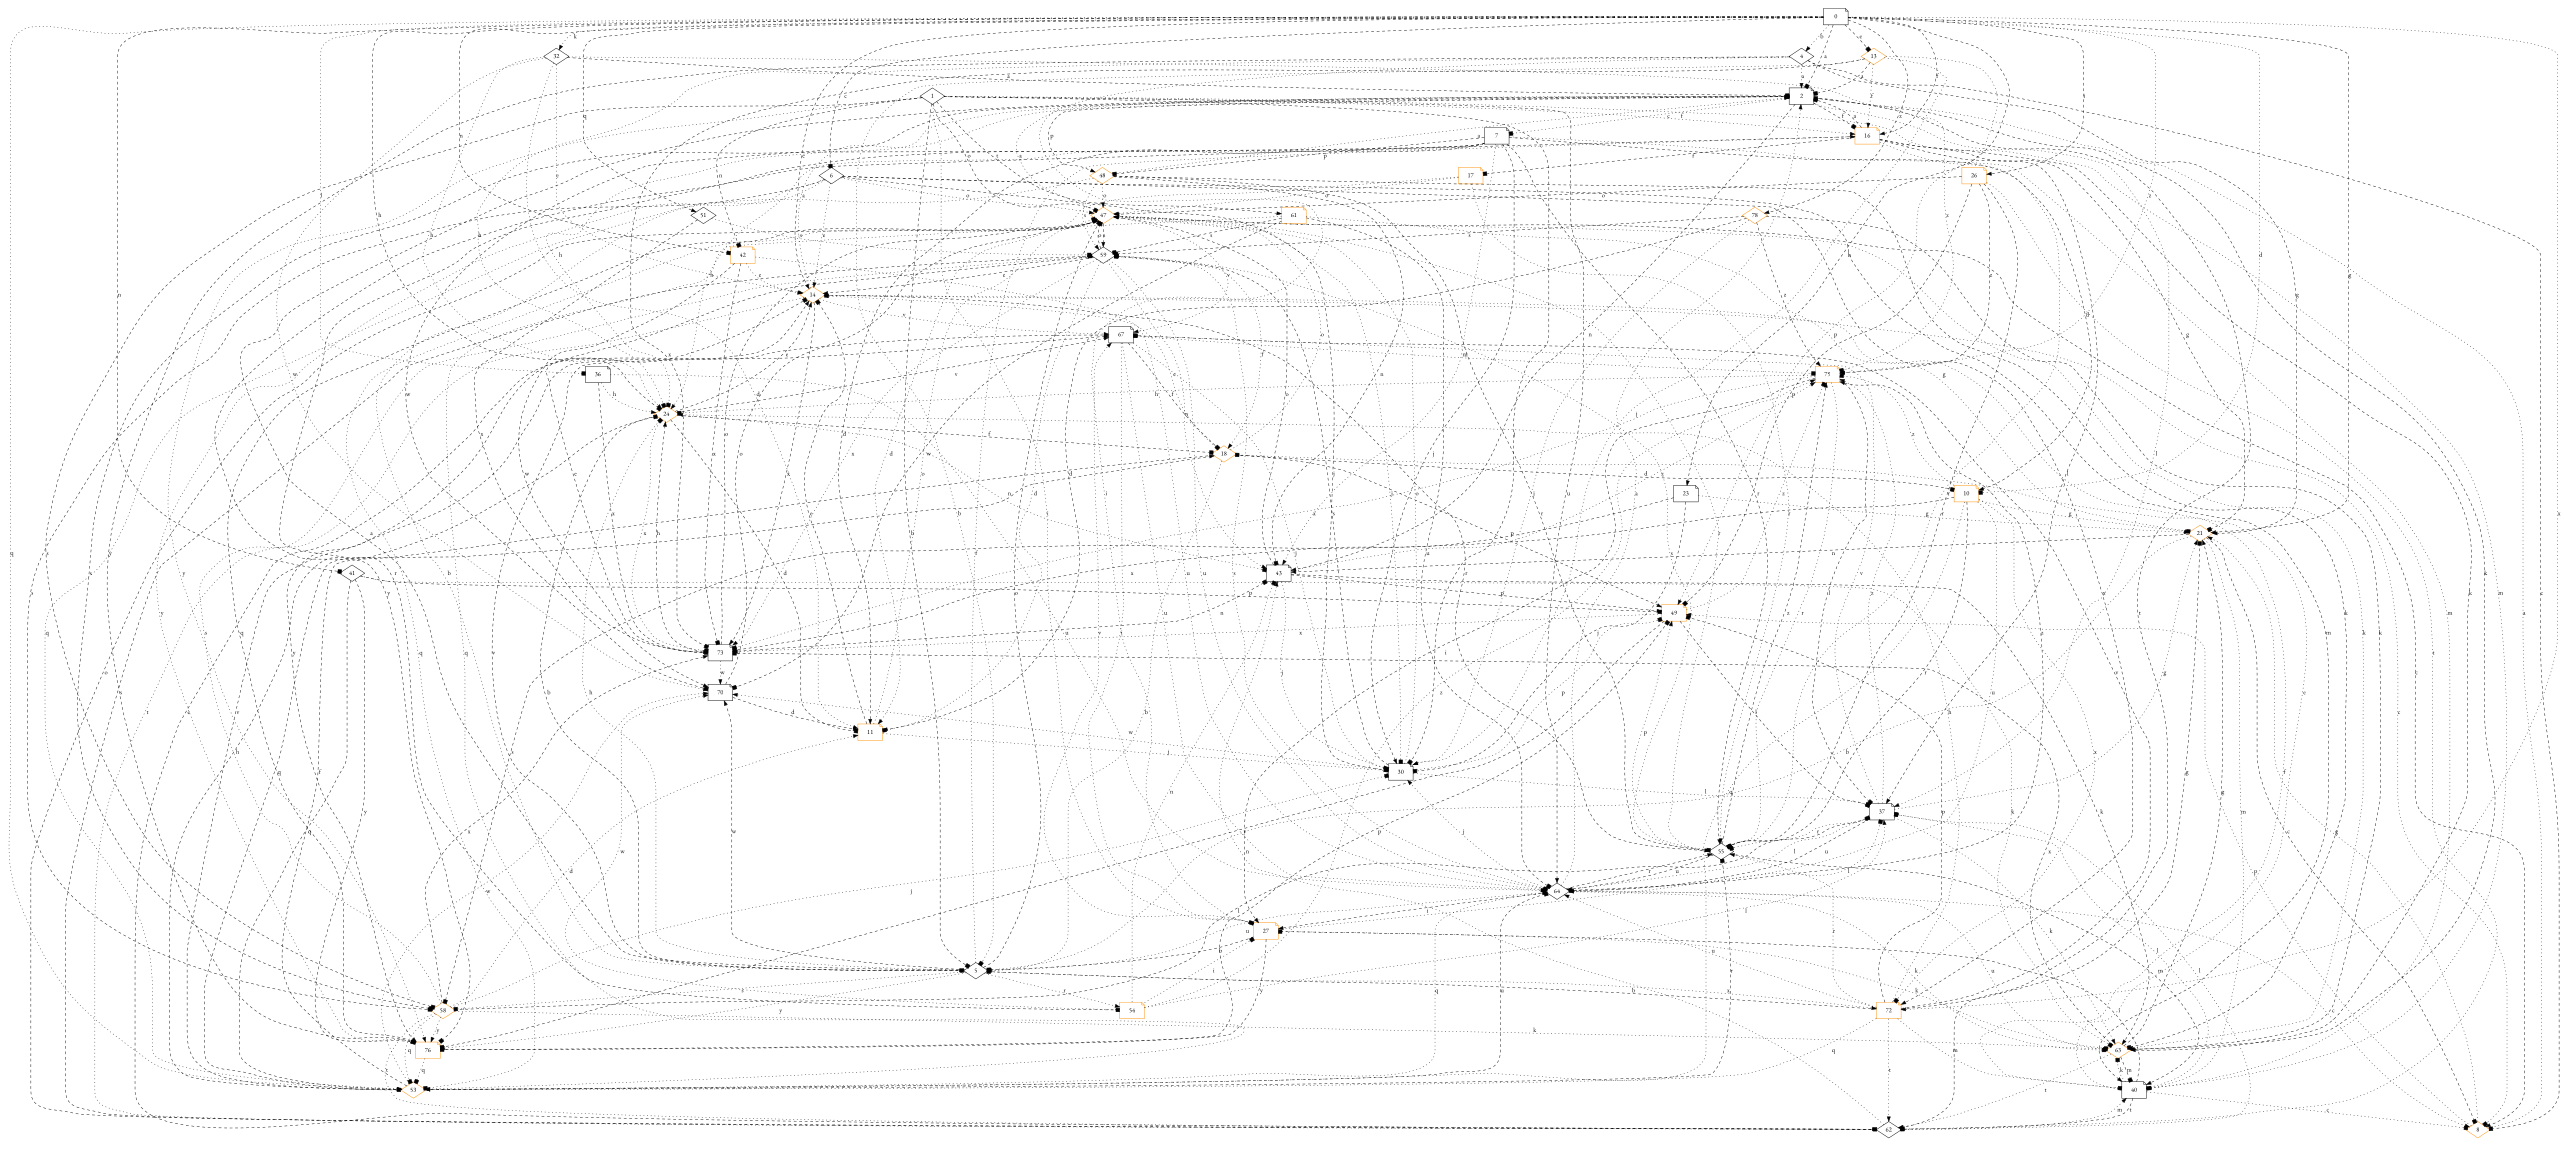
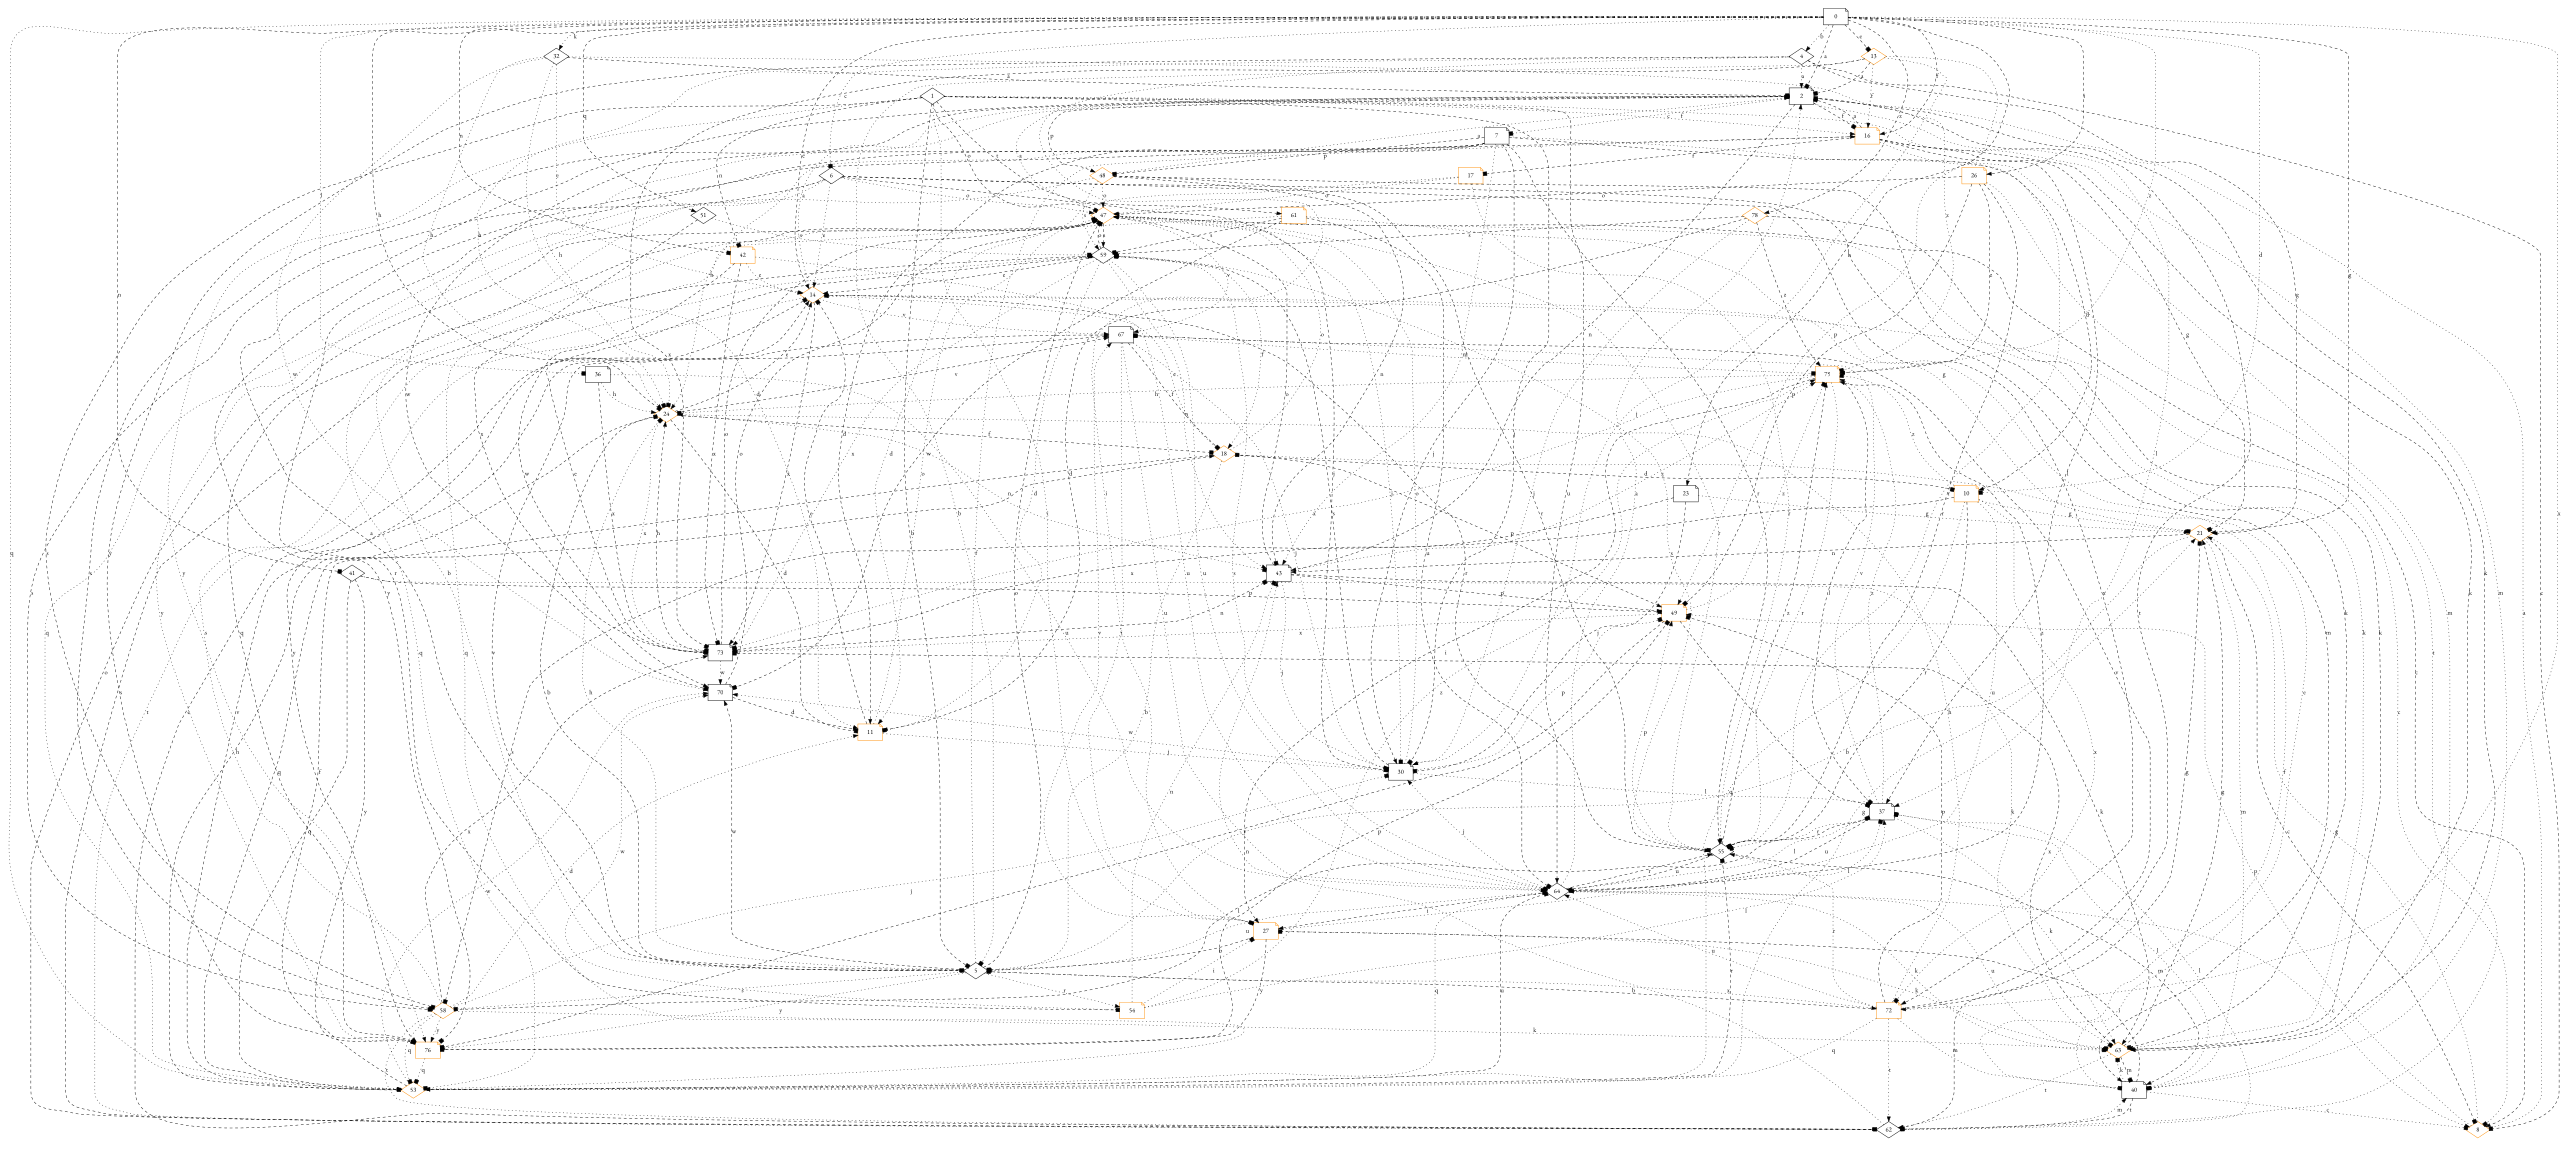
edge "0" -> "6": style dashed -> dotted
edge "37" -> "21": now "53" -> "21"
